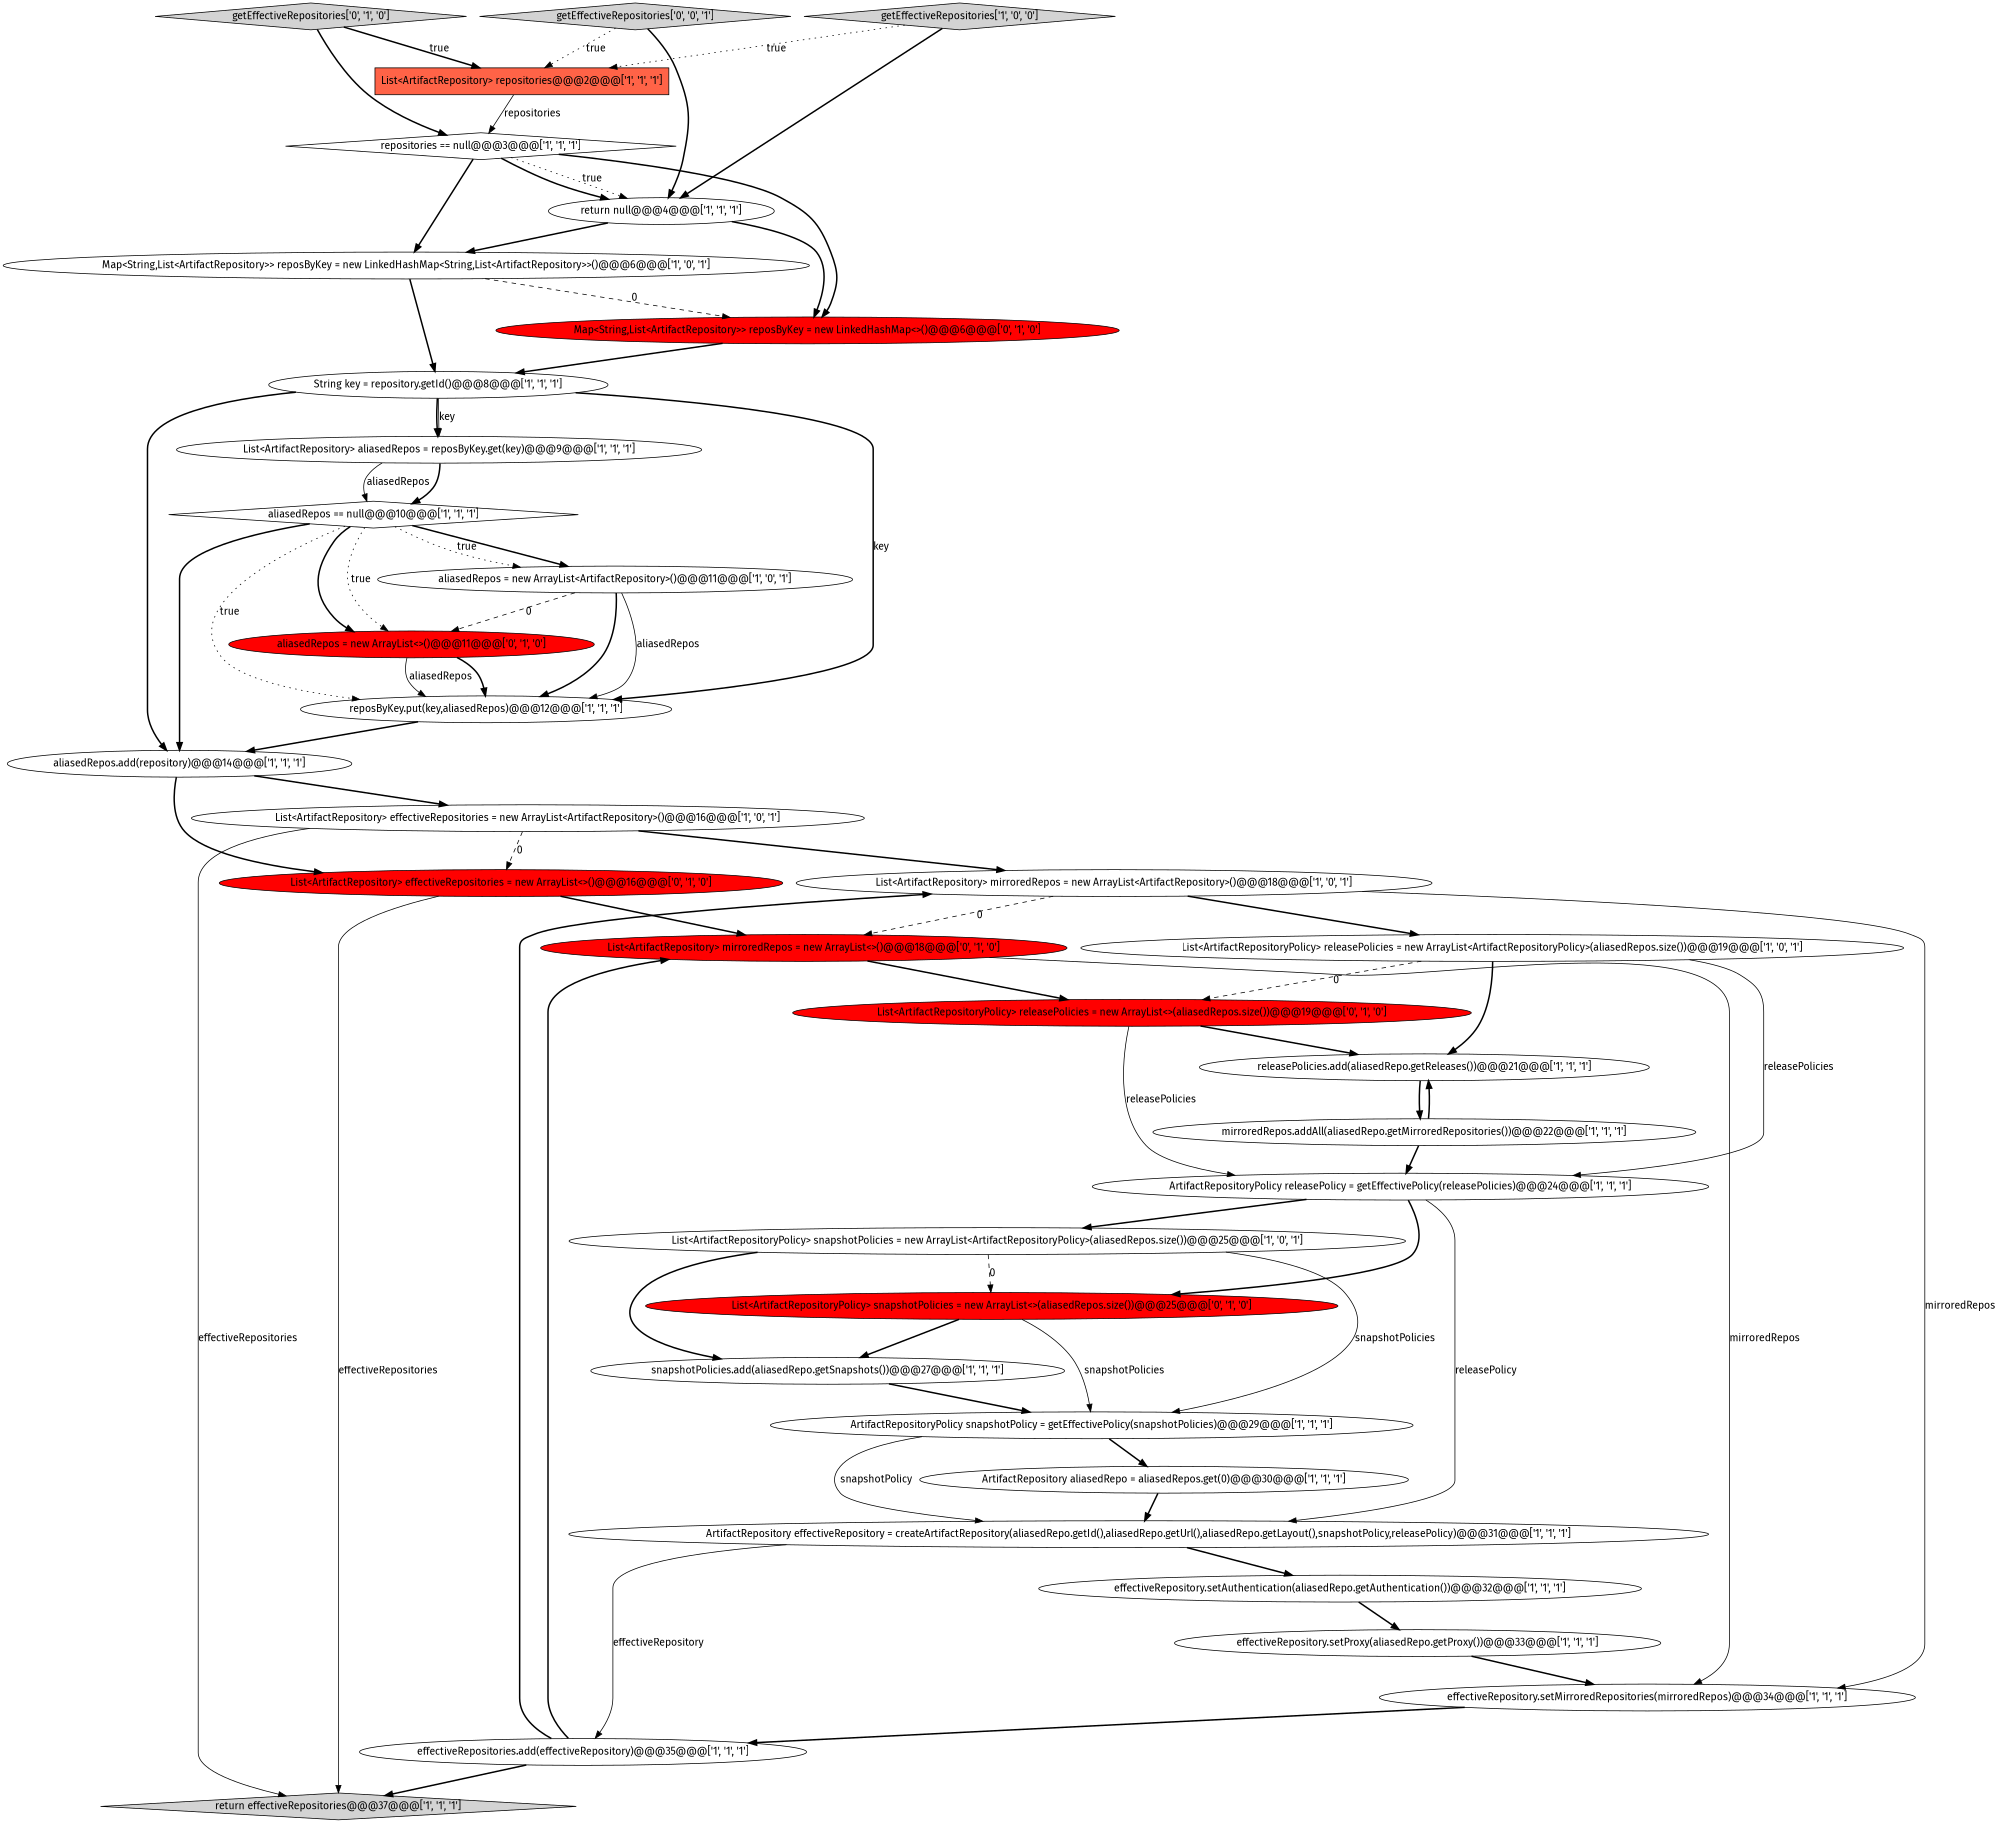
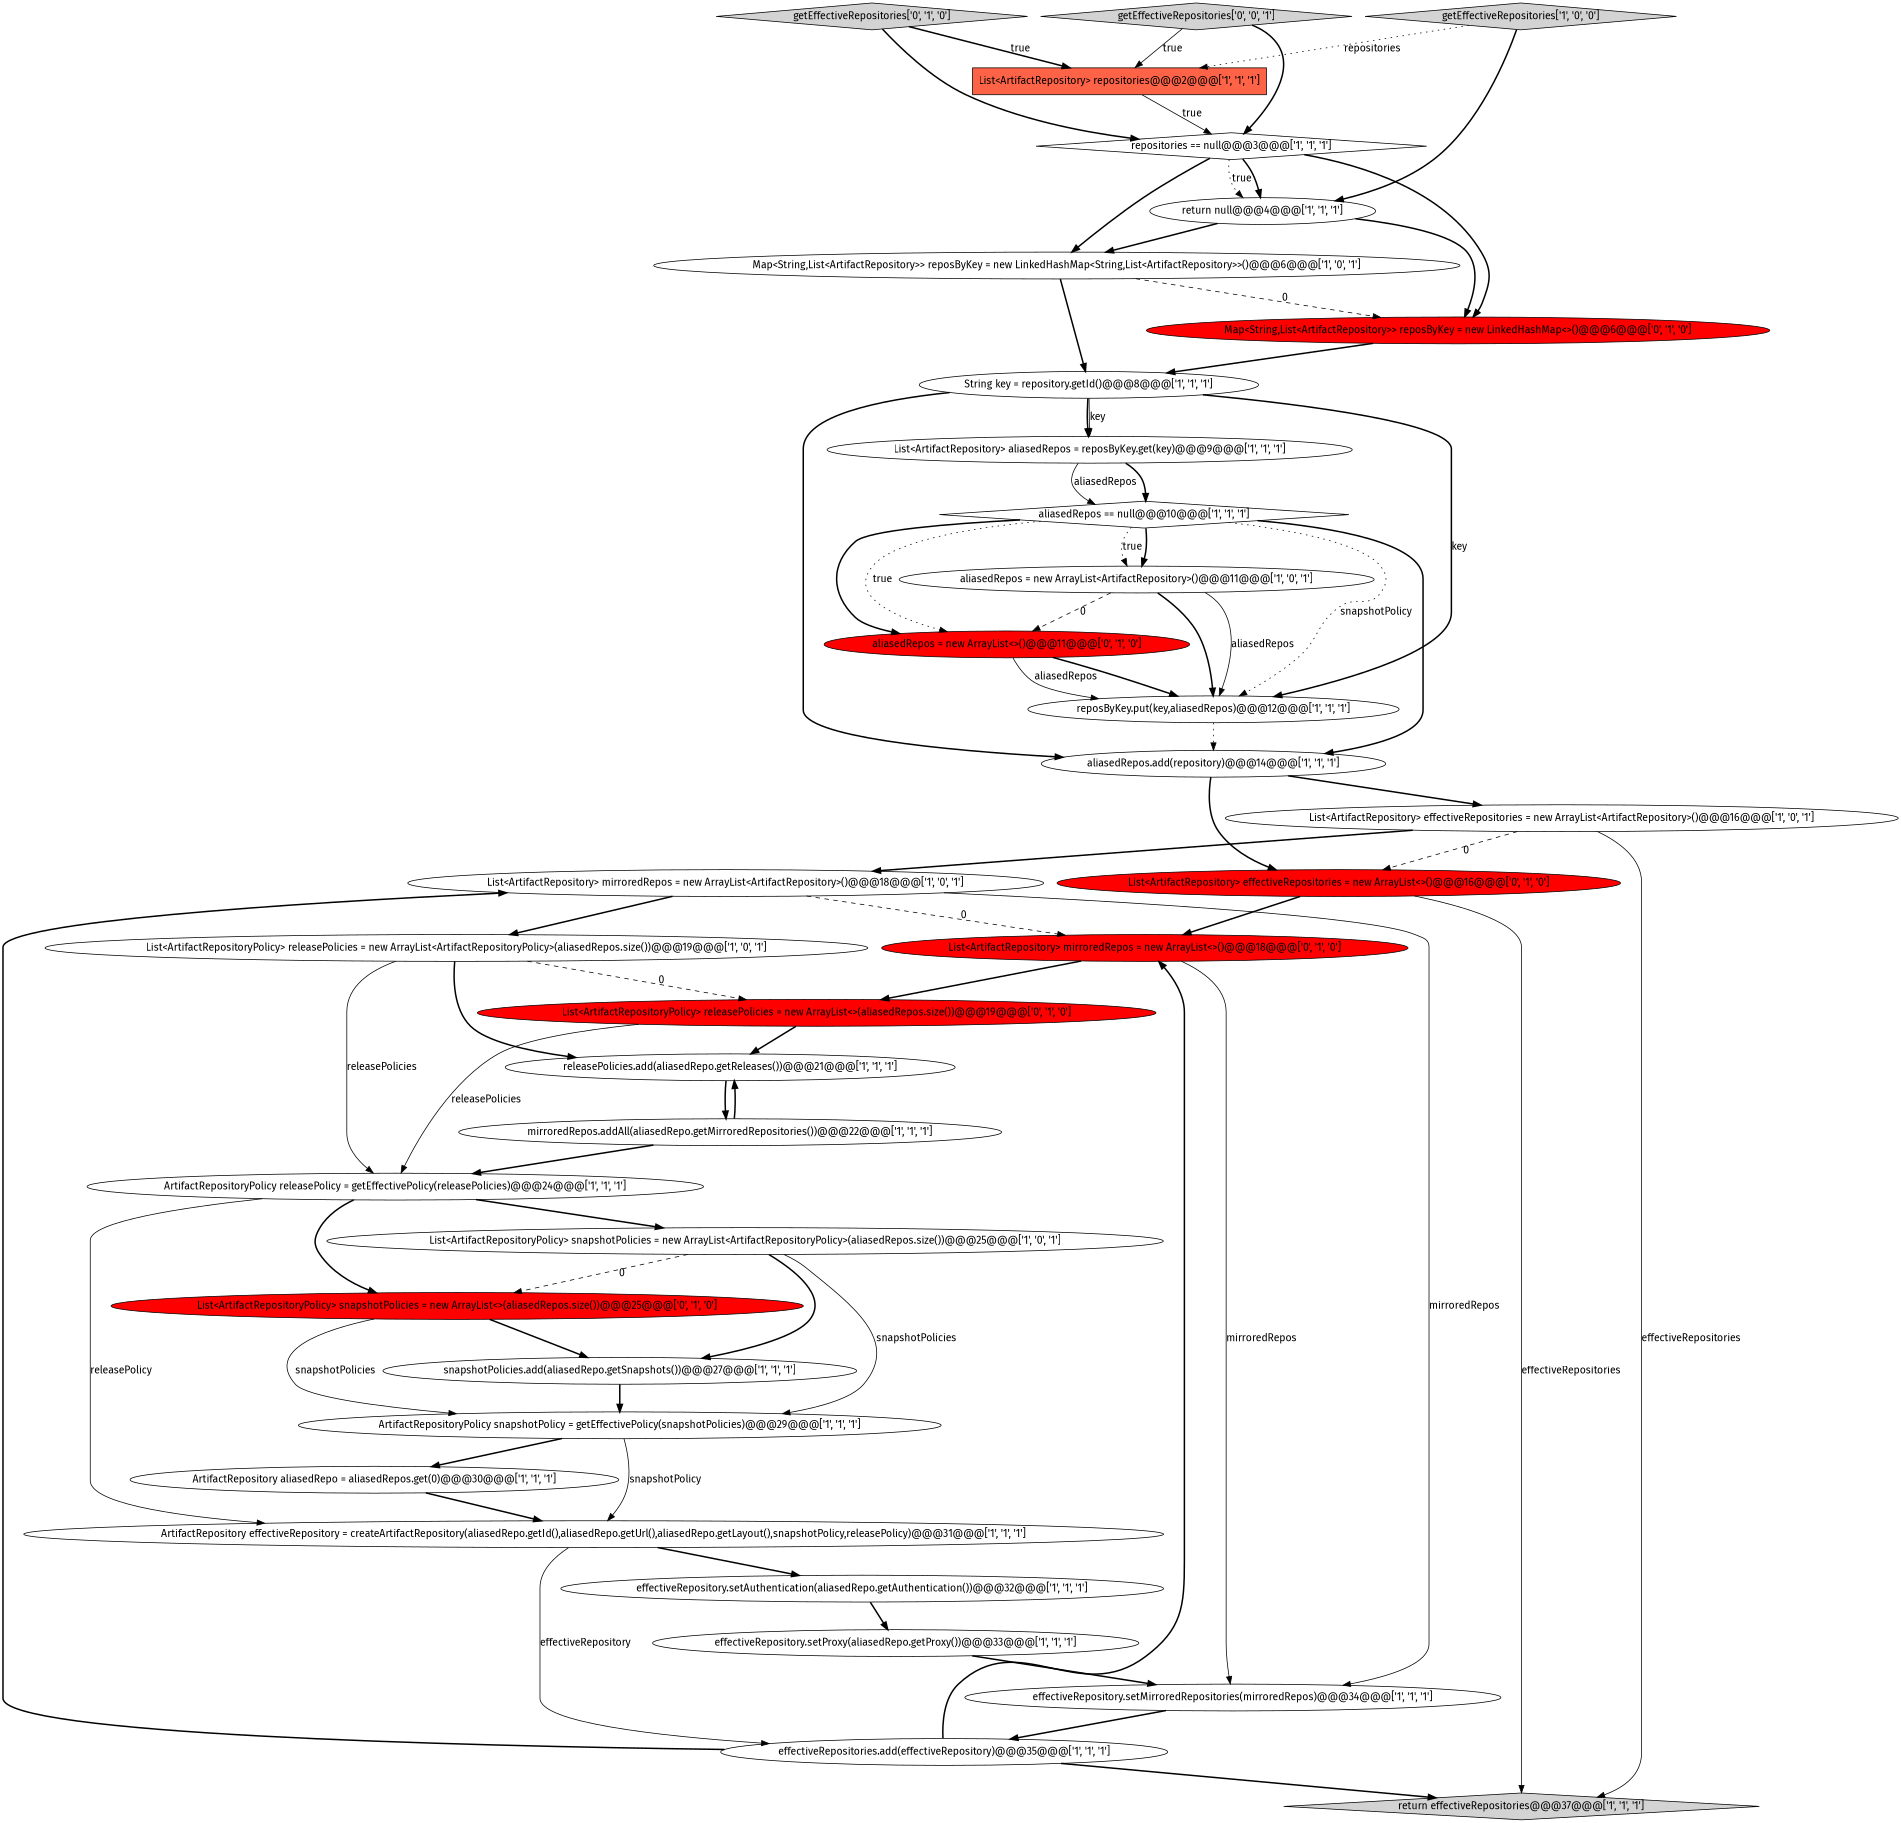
edge "getEffectiveRepositories['0', '0', '1']" -> "List<ArtifactRepository> repositories@@@2@@@['1', '1', '1']": style dotted -> solid
edge "getEffectiveRepositories['1', '0', '0']" -> "List<ArtifactRepository> repositories@@@2@@@['1', '1', '1']": label "true" -> "repositories"
edge "getEffectiveRepositories['0', '0', '1']" -> "return null@@@4@@@['1', '1', '1']": now "getEffectiveRepositories['0', '0', '1']" -> "repositories == null@@@3@@@['1', '1', '1']"
edge "List<ArtifactRepository> repositories@@@2@@@['1', '1', '1']" -> "repositories == null@@@3@@@['1', '1', '1']": label "repositories" -> "true"
edge "aliasedRepos == null@@@10@@@['1', '1', '1']" -> "reposByKey.put(key,aliasedRepos)@@@12@@@['1', '1', '1']": label "true" -> "snapshotPolicy"
edge "reposByKey.put(key,aliasedRepos)@@@12@@@['1', '1', '1']" -> "aliasedRepos.add(repository)@@@14@@@['1', '1', '1']": style bold -> dotted
